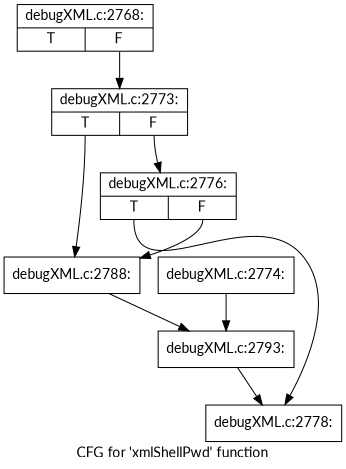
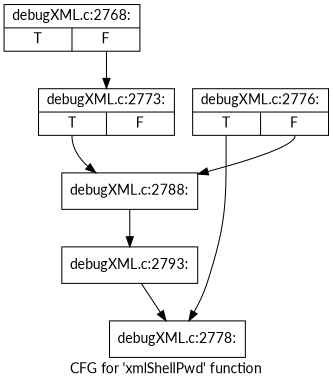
edge "debugXML.c:2773:" -> "debugXML.c:2776:": removed
node "debugXML.c:2774:": removed
